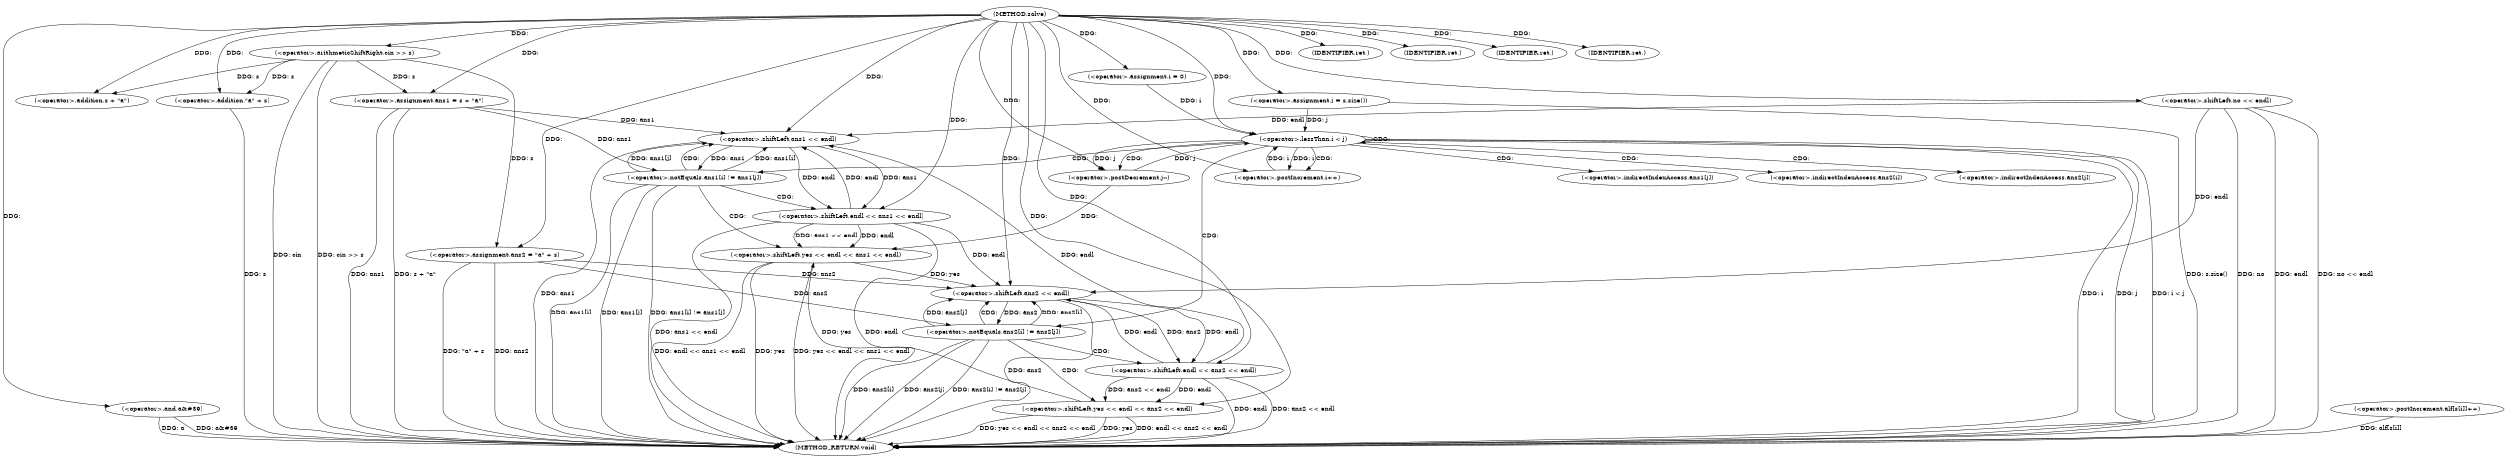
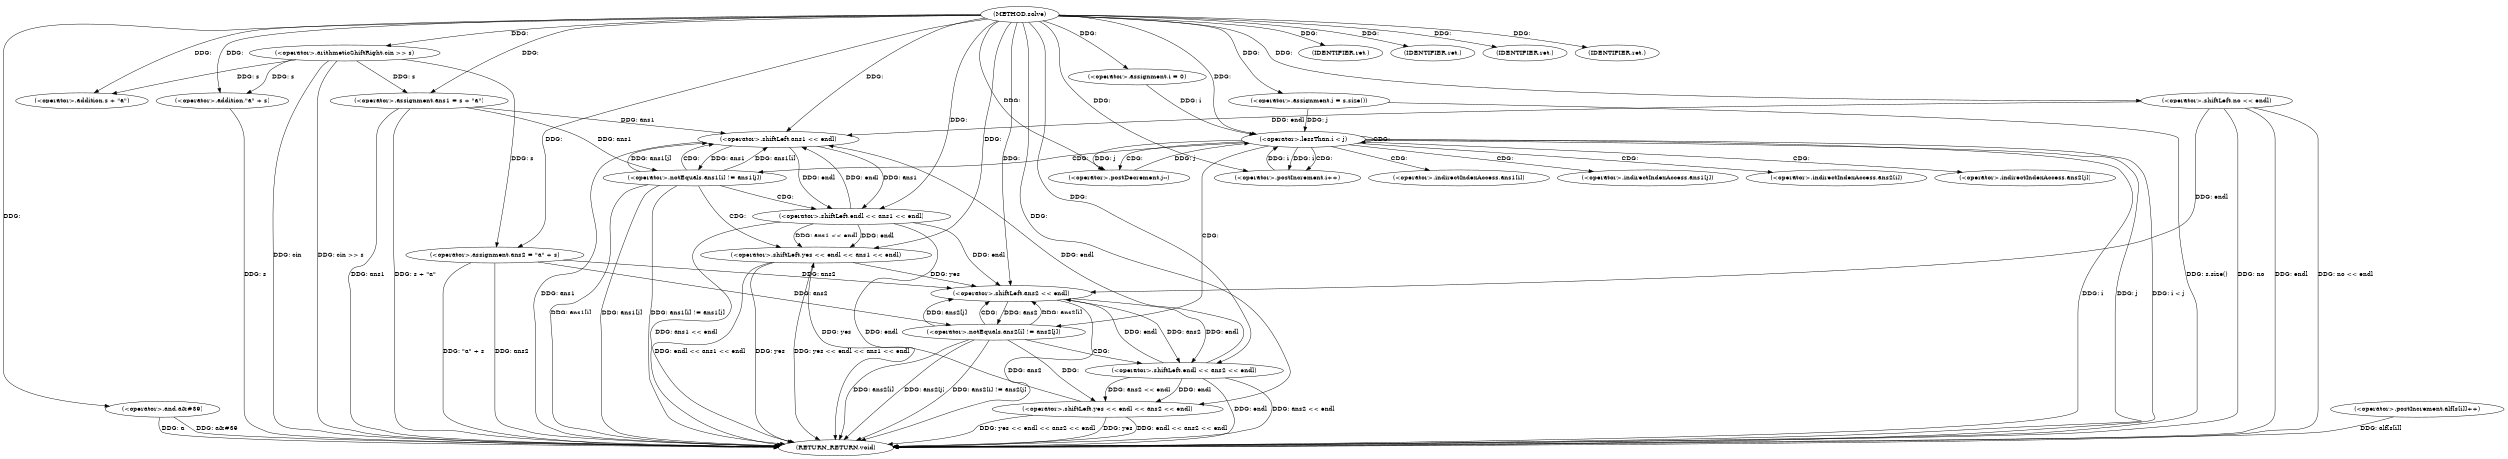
node "(<operator>.indirectIndexAccess,ans1[i])": added
edge "(<operator>.postDecrement,j--)" -> "(<operator>.shiftLeft,yes << endl << ans1 << endl)": now "(METHOD,solve)" -> "(<operator>.shiftLeft,yes << endl << ans1 << endl)"
edge "(<operator>.notEquals,ans2[i] != ans2[j])" -> "(<operator>.shiftLeft,yes << endl << ans2 << endl)": label "CDG: " -> "DDG: "
node "(METHOD_RETURN,void)": label "(METHOD_RETURN,void)" -> "(RETURN_RETURN,void)"
